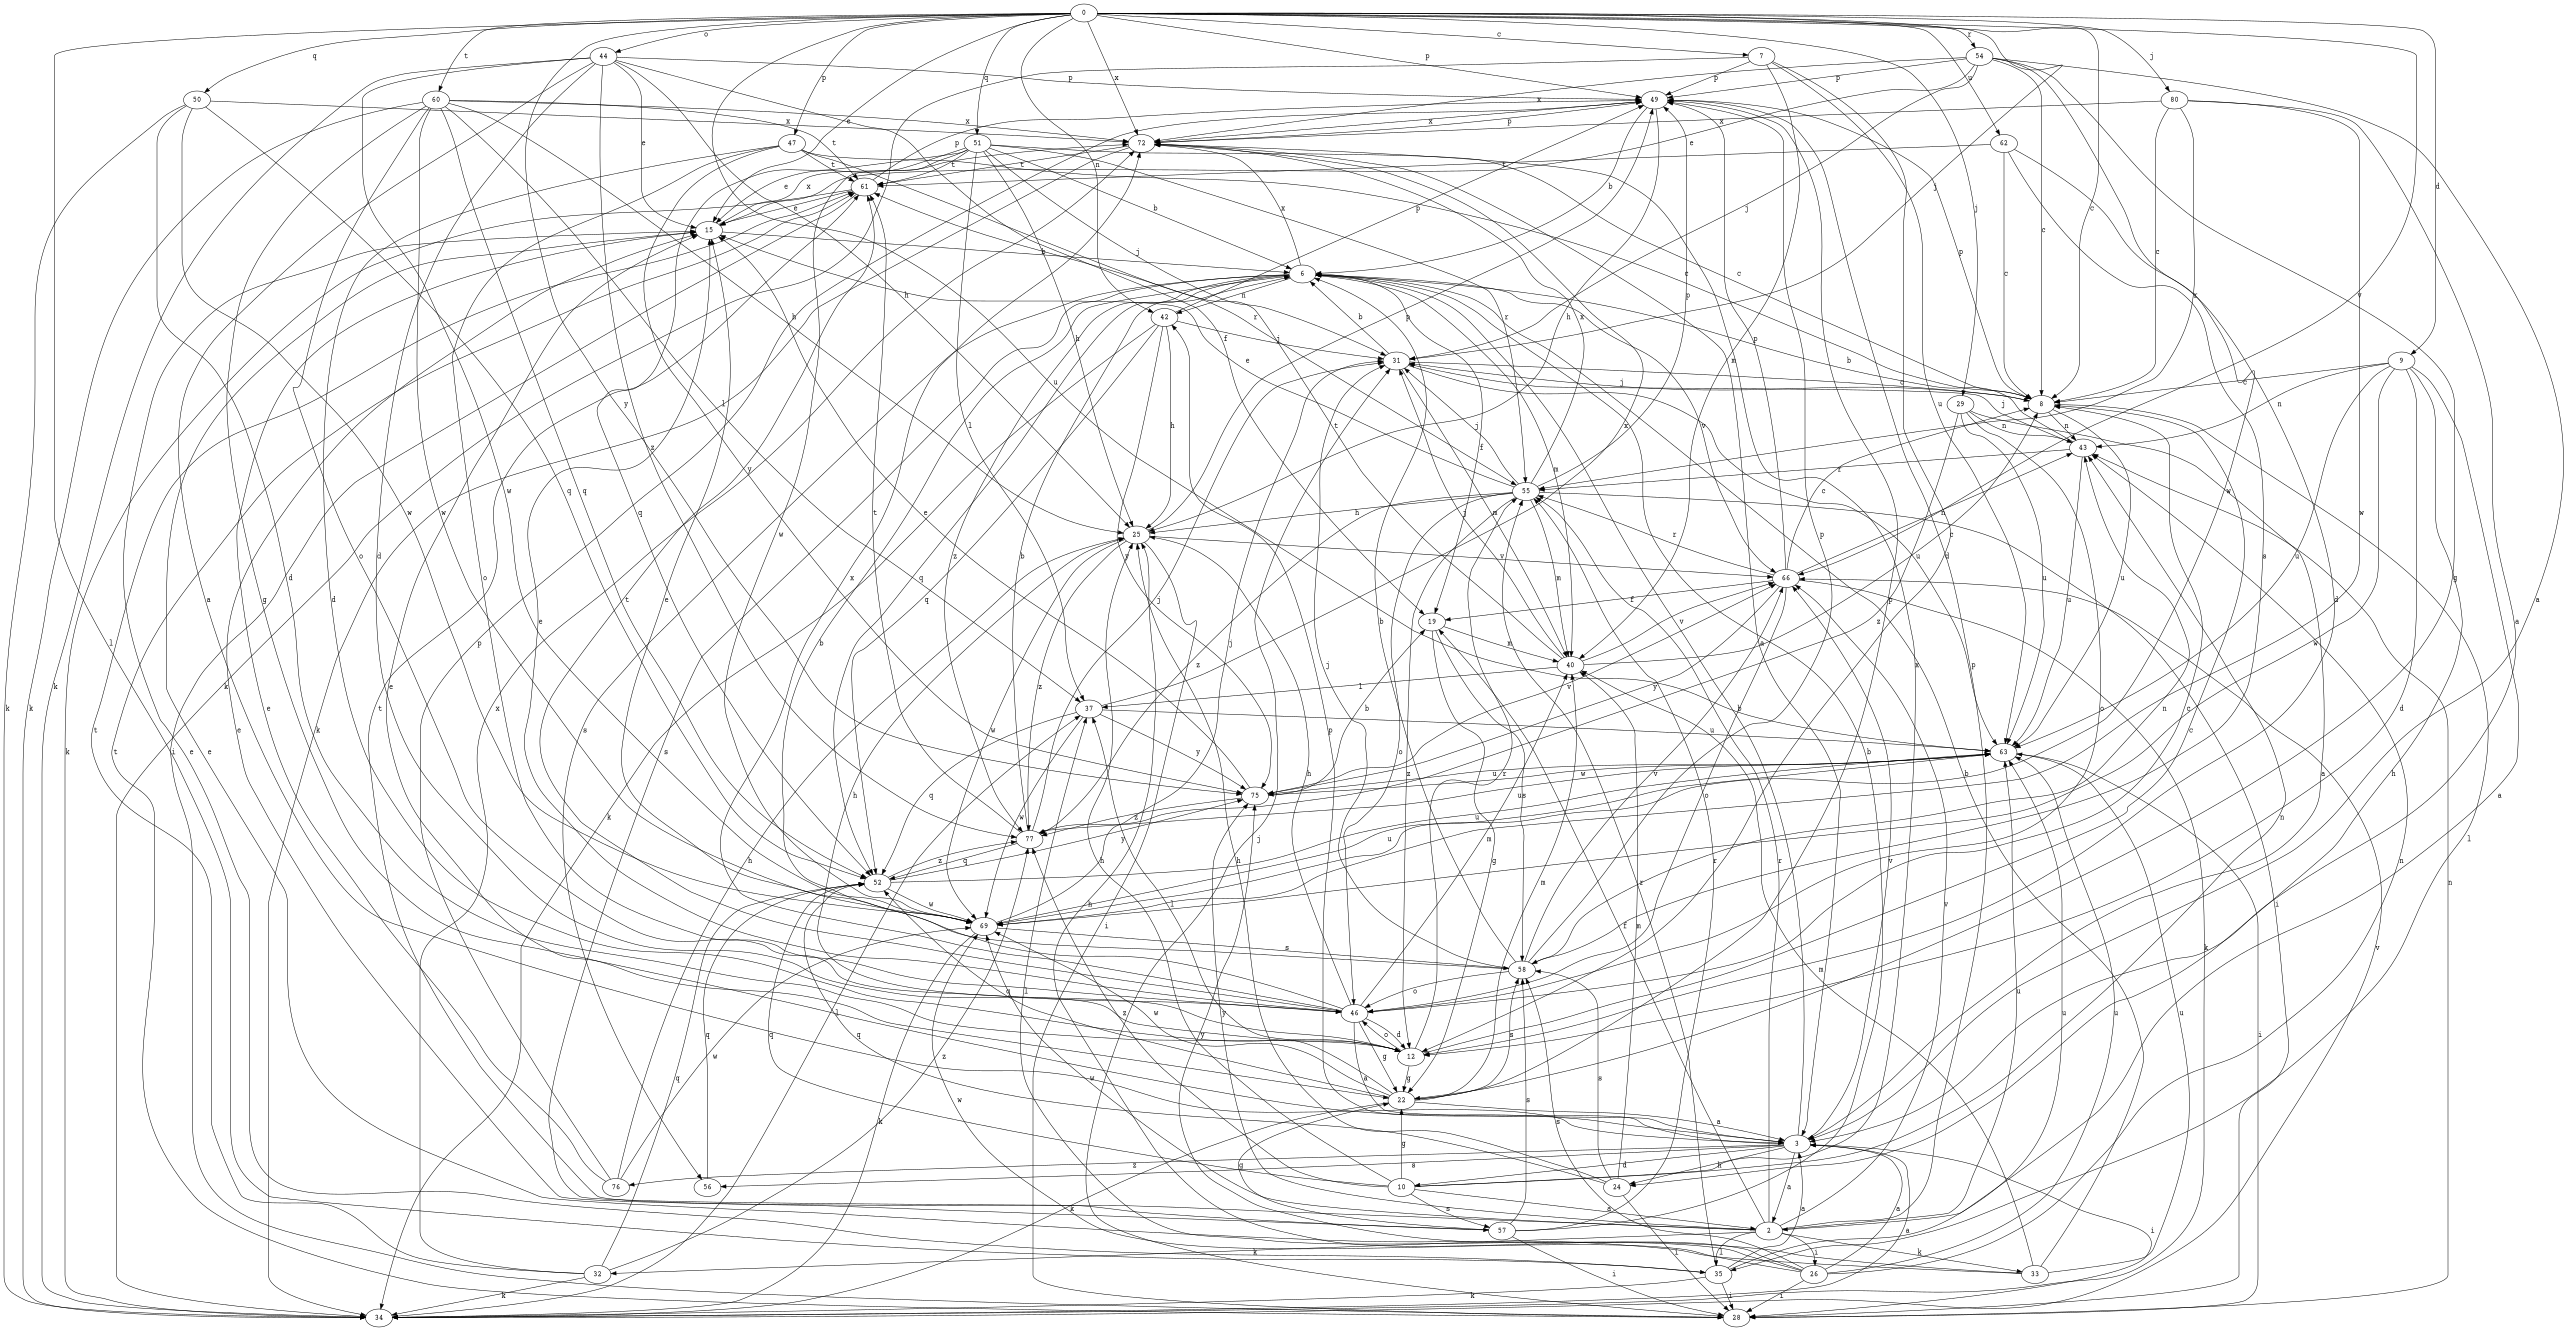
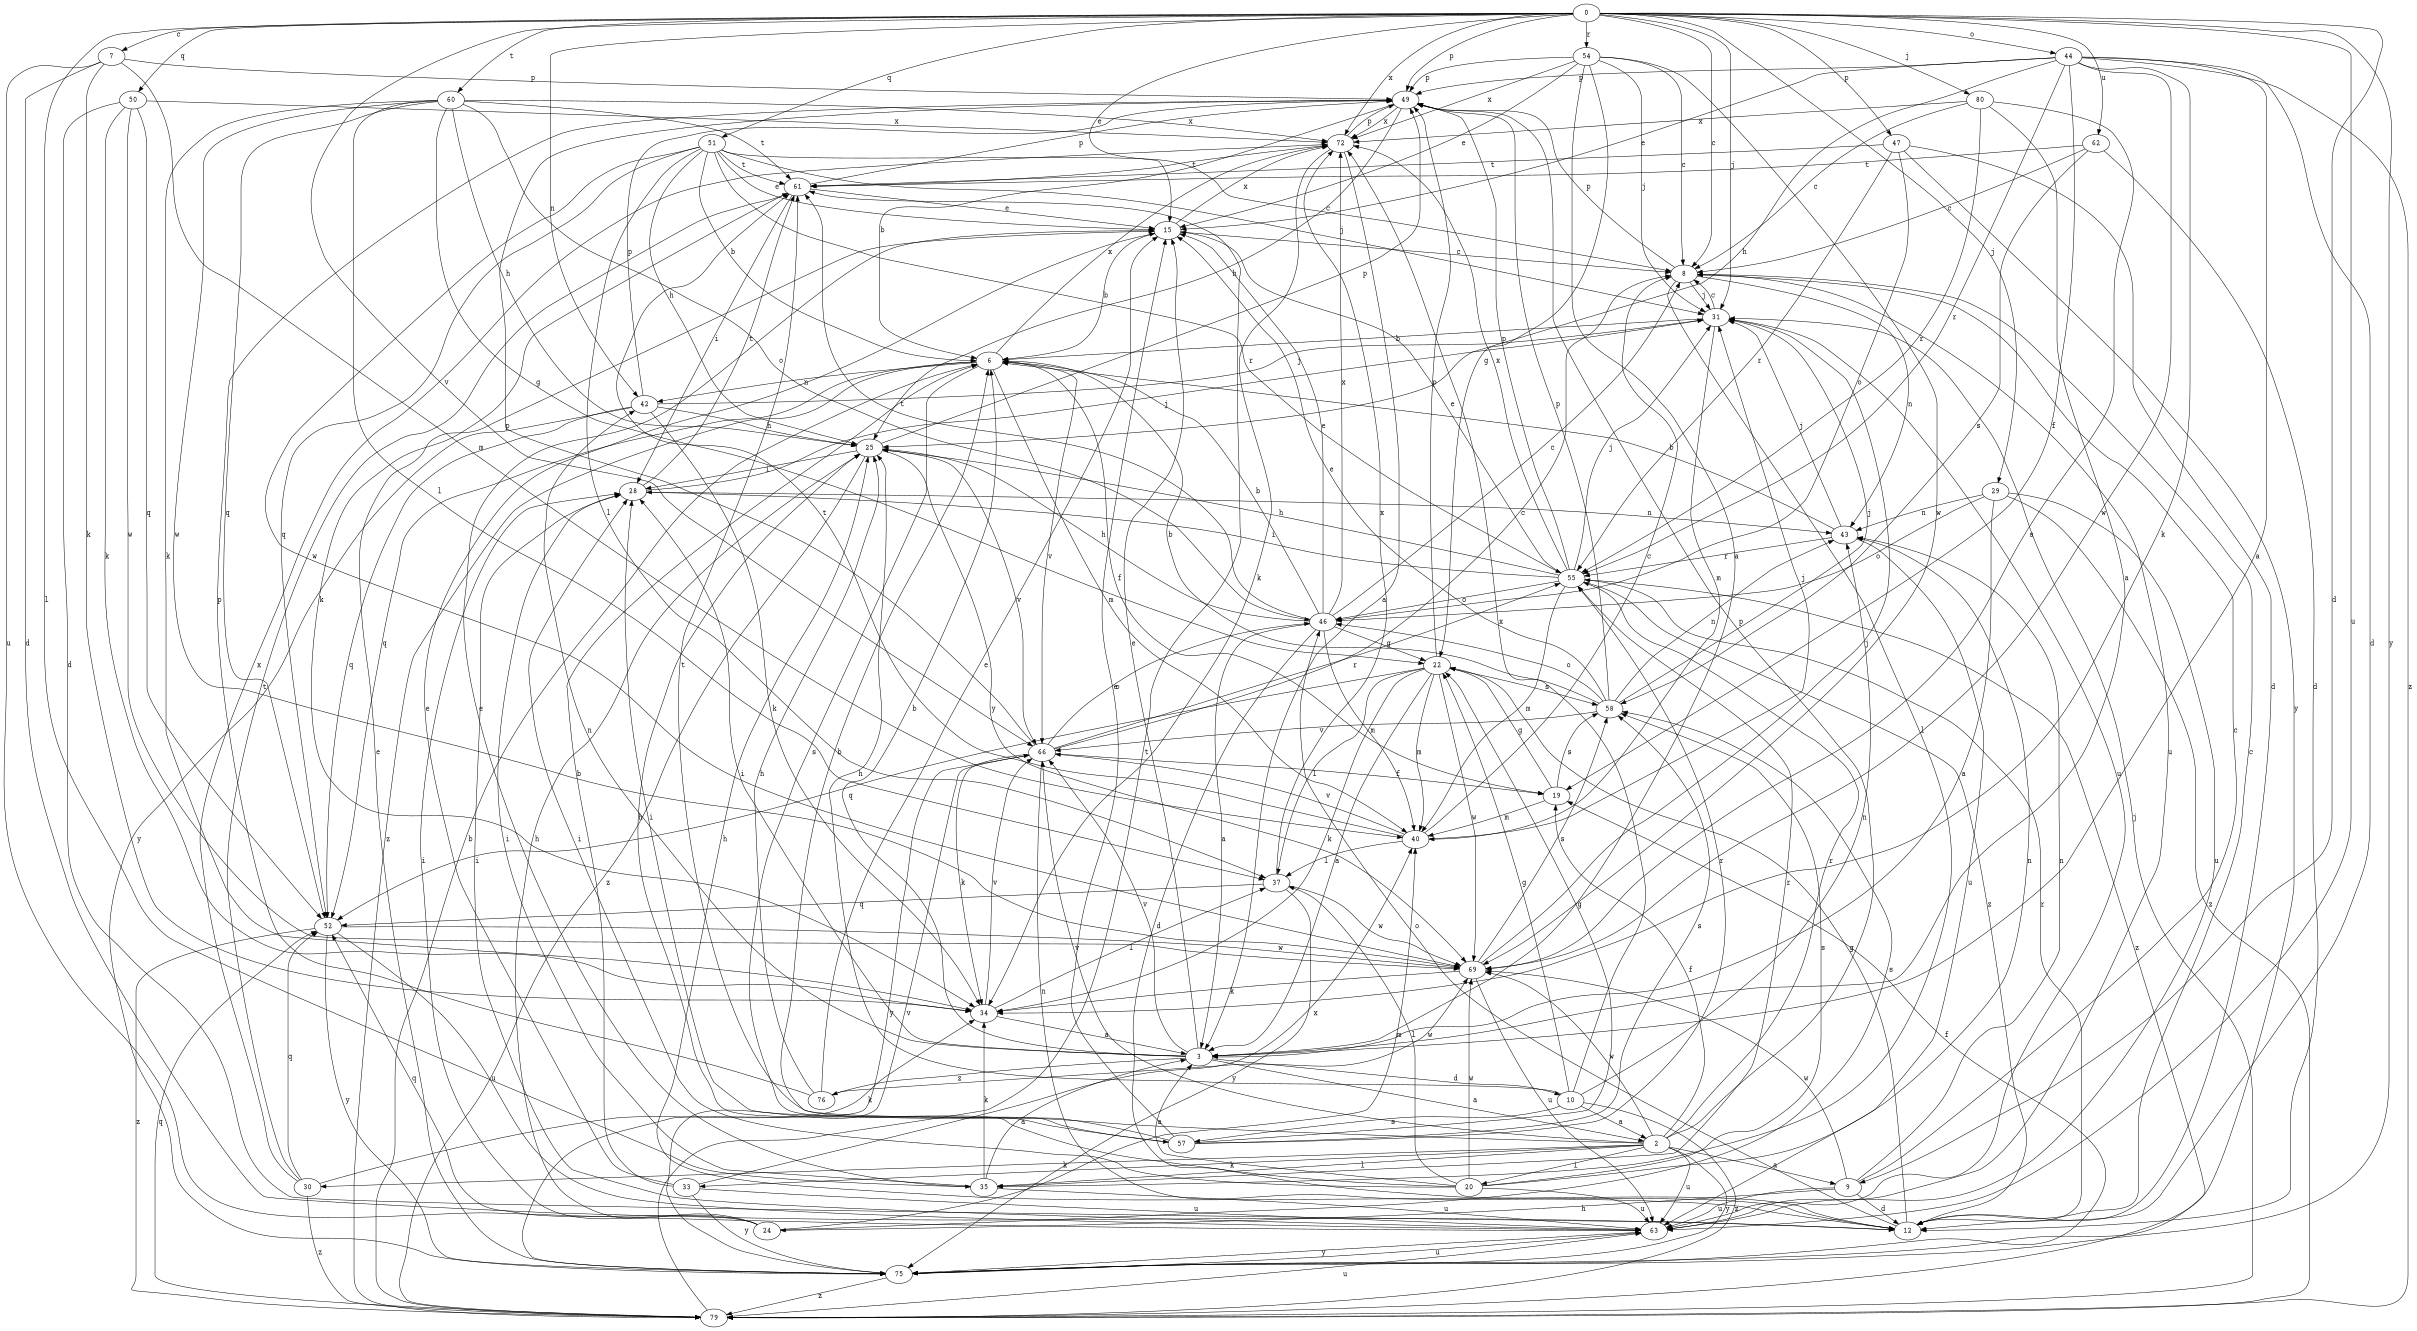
edge "47" -> "8": now "15" -> "8"
edge "44" -> "55": added, label "r"
edge "80" -> "69": label "w" -> "s"
edge "66" -> "43": now "66" -> "12"
edge "75" -> "19": label "b" -> "f"
edge "37" -> "63": removed, label "u"
edge "25" -> "69": label "w" -> "y"
edge "3" -> "42": label "p" -> "n"
edge "63" -> "75": label "w" -> "y"
node "77": label "77" -> "79"
edge "9" -> "2": reversed
edge "33" -> "40": label "m" -> "x"
edge "10" -> "52": removed, label "q"
edge "3" -> "24": removed, label "h"
node "56": removed
node "32": label "32" -> "30"
node "26": label "26" -> "20"
